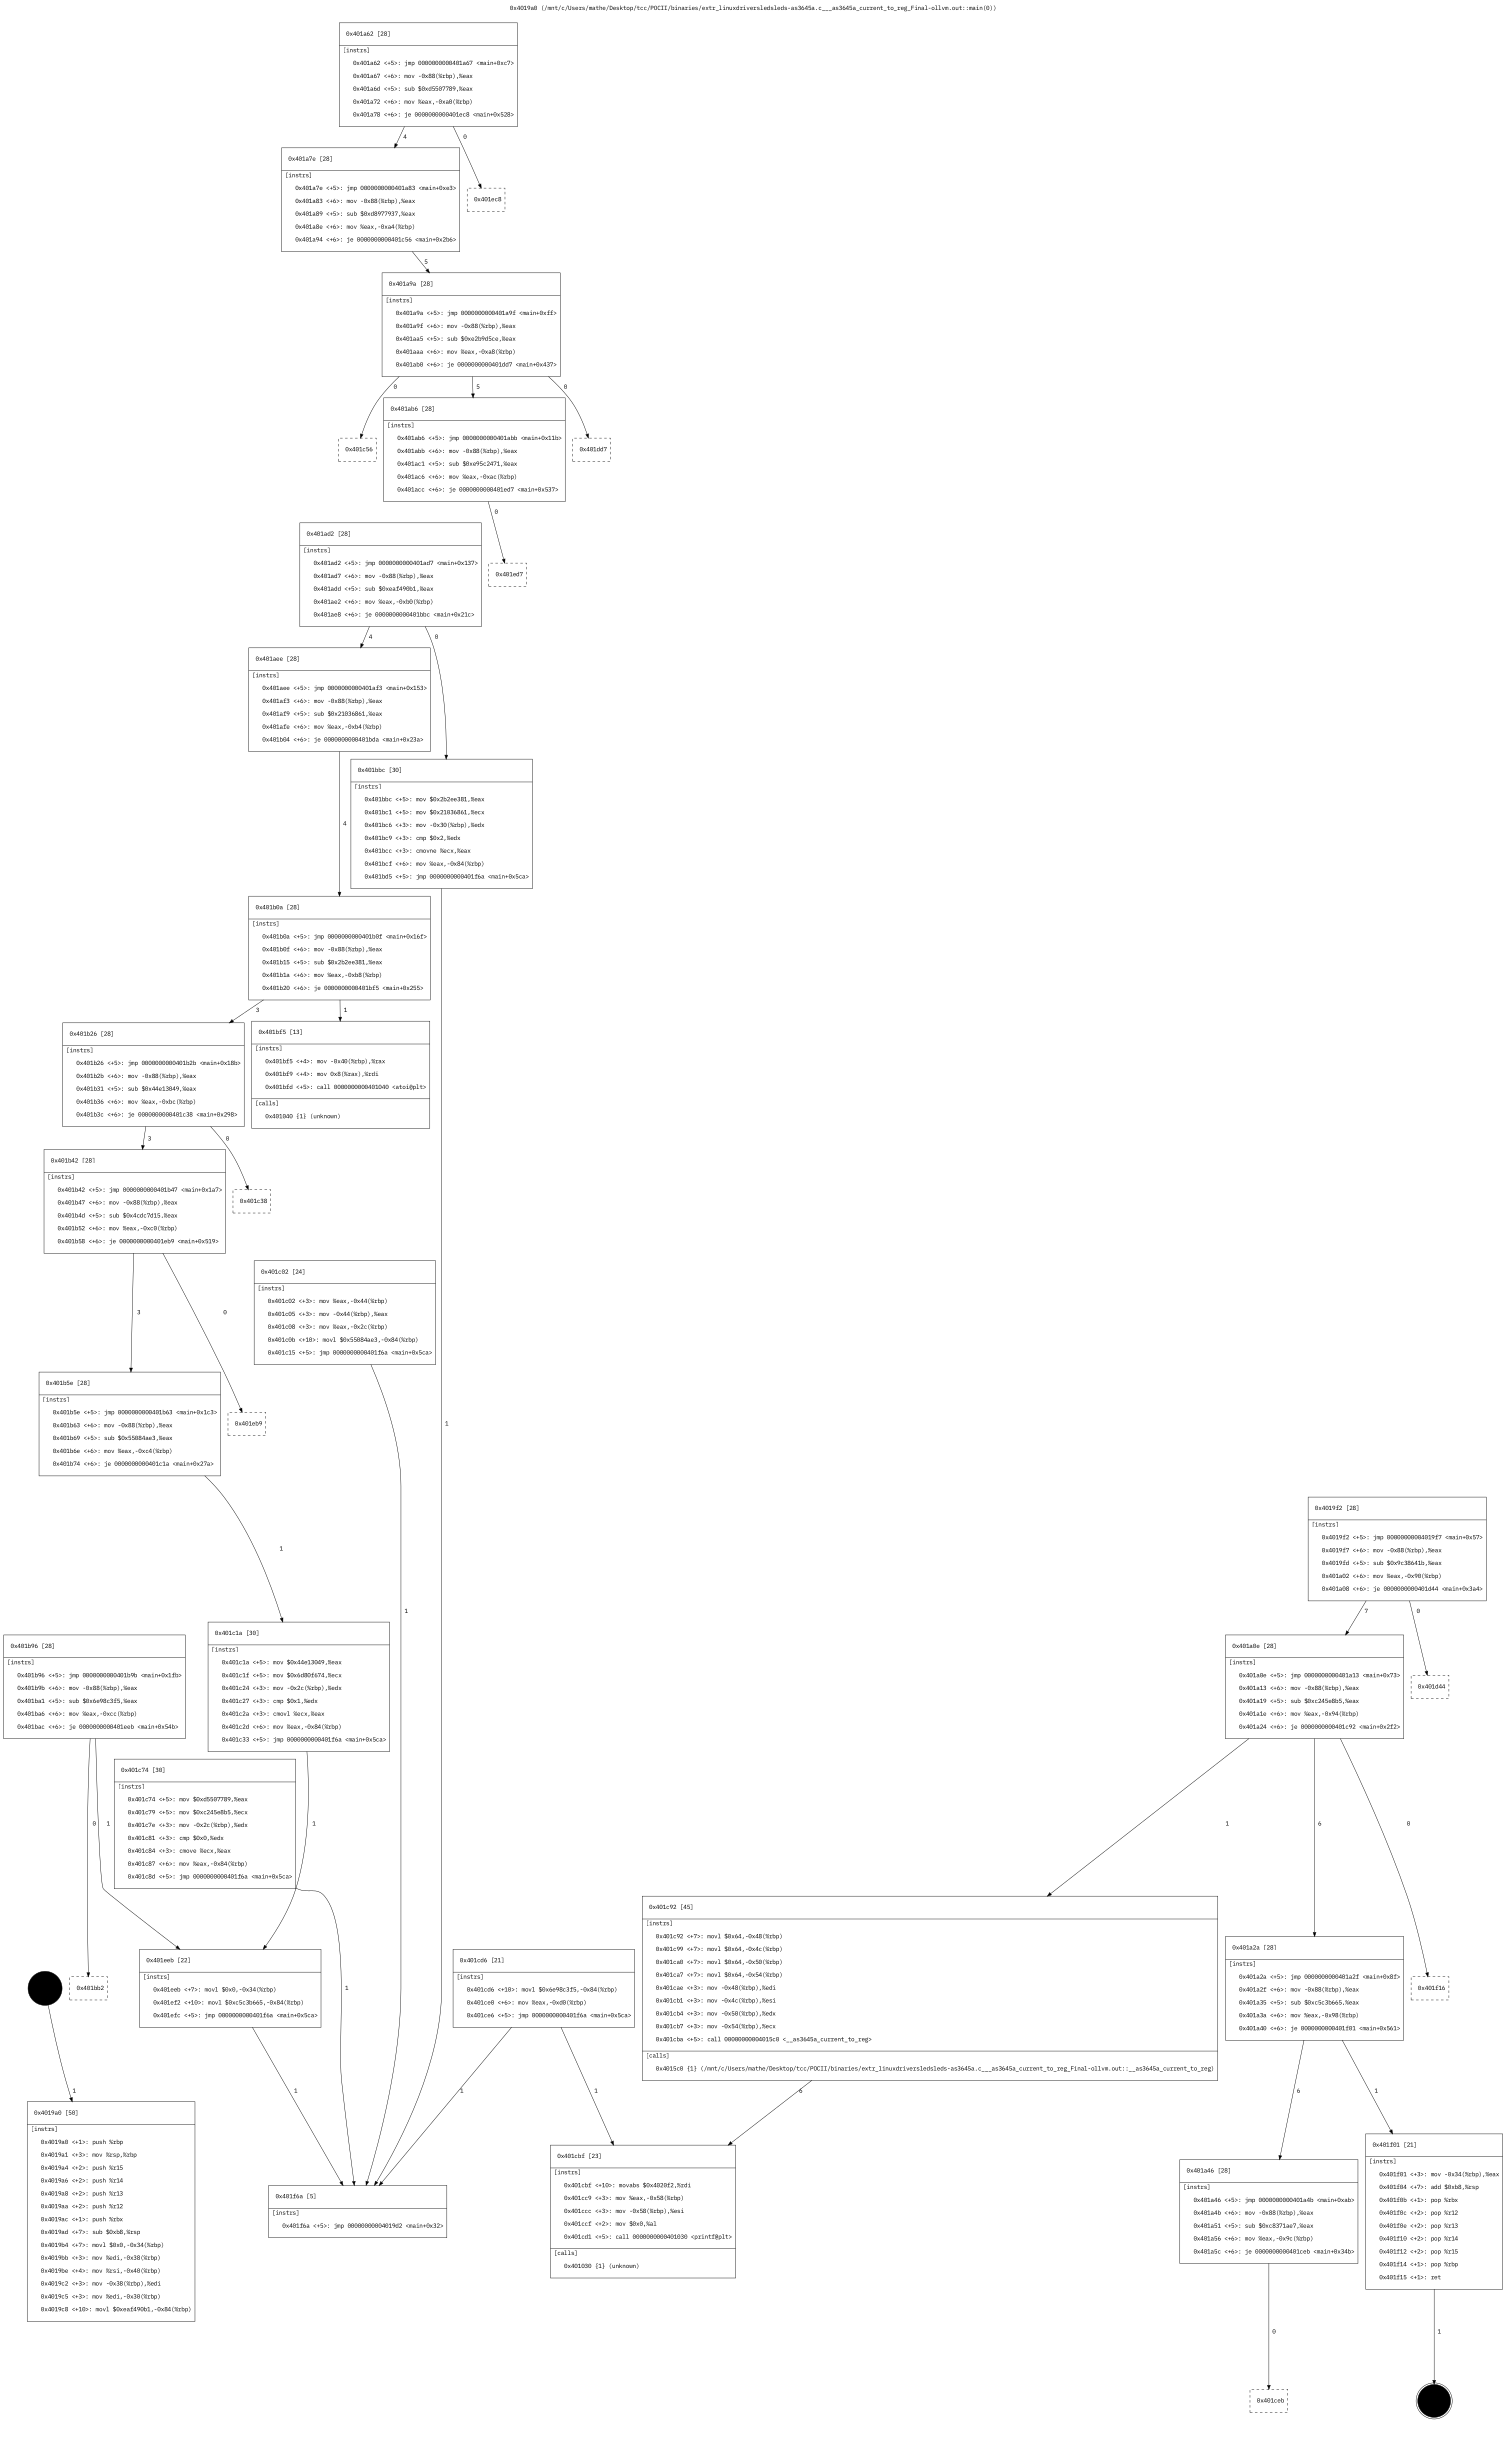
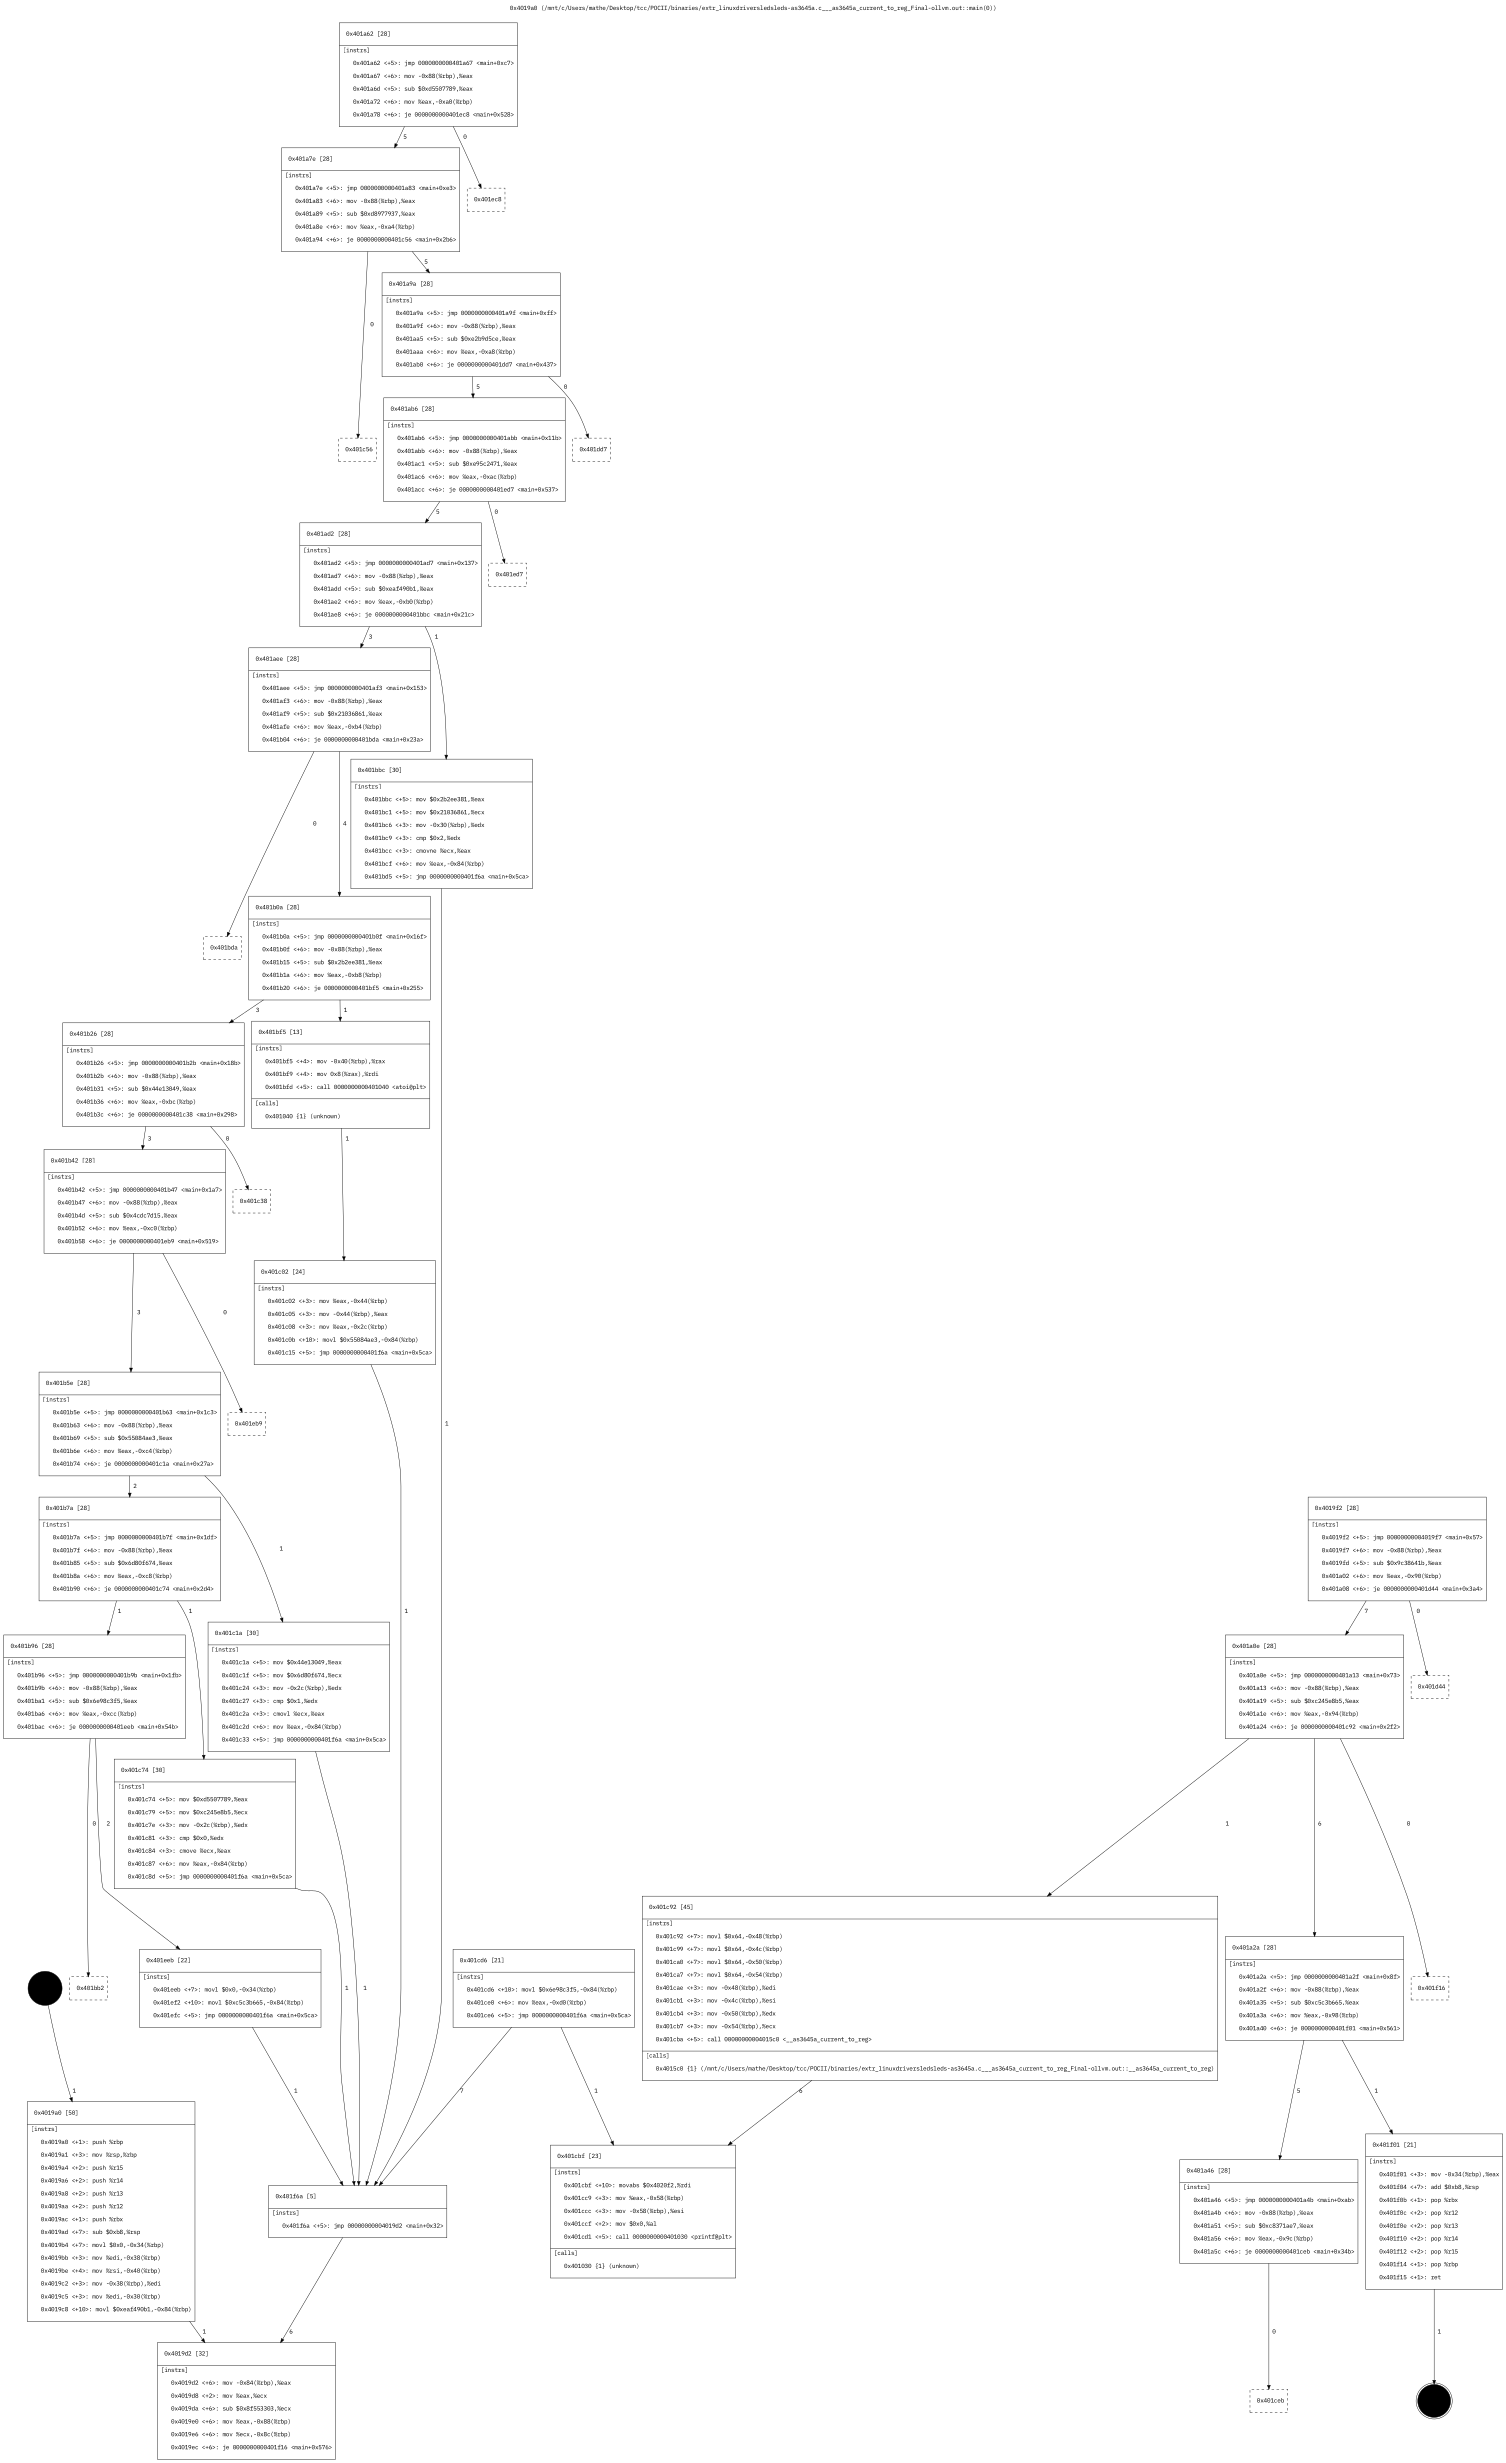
edge "0x401a62 [28]" -> "0x401a7e [28]": label " 4" -> " 5"
edge "0x401a9a [28]" -> "0x401c56": now "0x401a7e [28]" -> "0x401c56"
edge "0x401ab6 [28]" -> "0x401ad2 [28]": added, label "5"
edge "0x401ad2 [28]" -> "0x401aee [28]": label " 4" -> " 3"
edge "0x401ad2 [28]" -> "0x401bbc [30]": label " 0" -> " 1"
node "0x401bda": added
edge "0x401bf5 [13]" -> "0x401c02 [24]": added, label "1"
node "0x401b7a [28]": added
edge "0x401b96 [28]" -> "0x401eeb [22]": label " 1" -> " 2"
edge "0x401c1a [30]" -> "0x401eeb [22]": now "0x401c1a [30]" -> "0x401f6a [5]"
edge "0x401cd6 [21]" -> "0x401f6a [5]": label " 1" -> " 7"
edge "0x401a2a [28]" -> "0x401a46 [28]": label " 6" -> " 5"
node "0x4019d2 [32]": added
